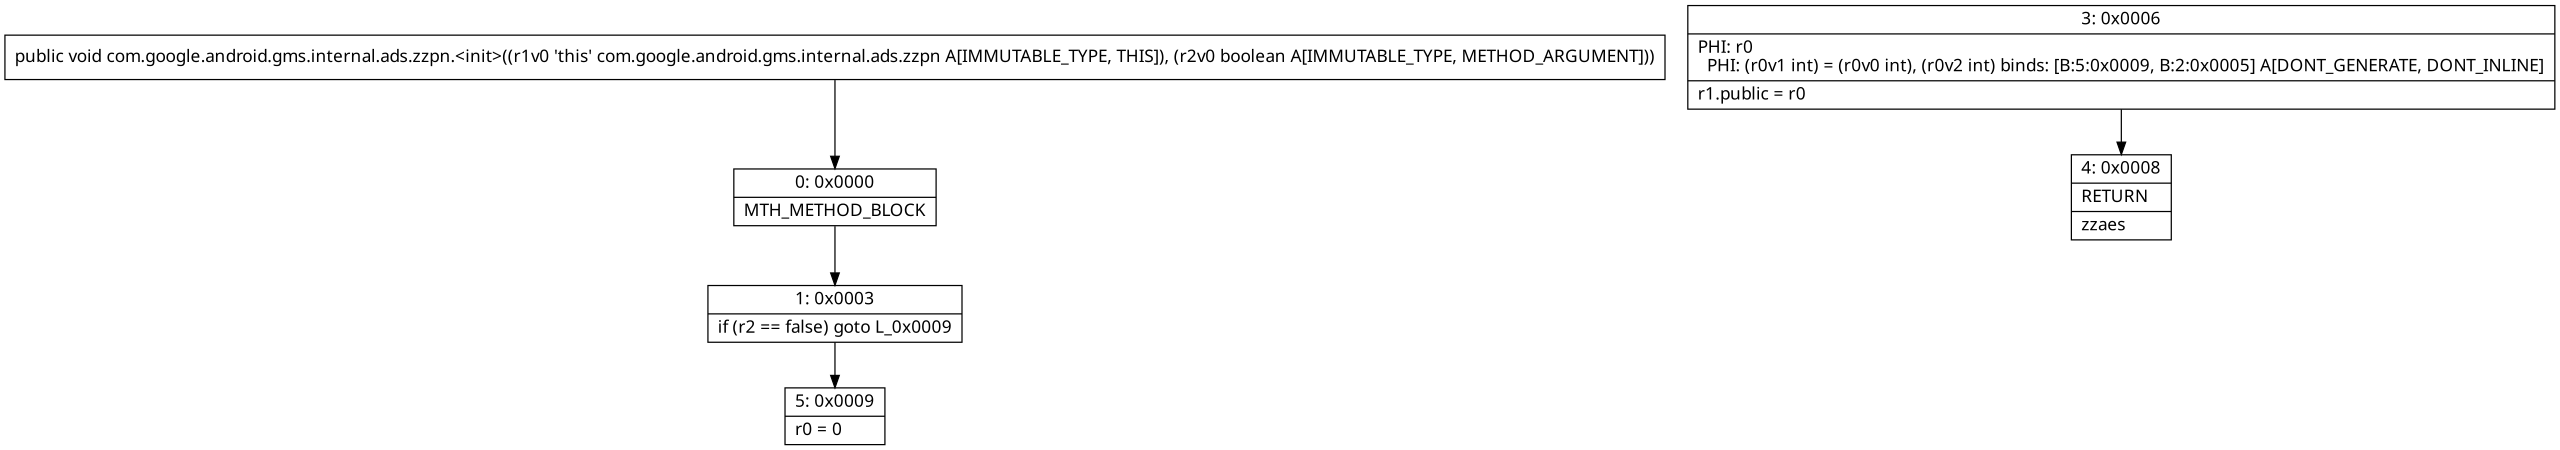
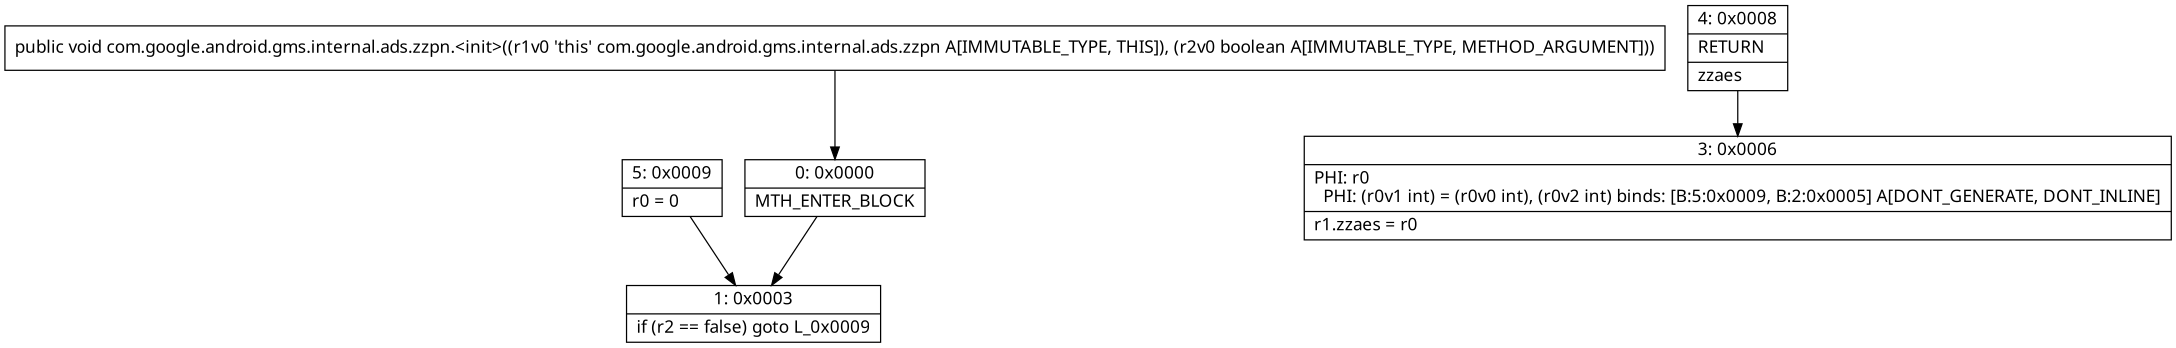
node "3: 0x0006": text "r1.public = r0" -> "r1.zzaes = r0"
edge "3: 0x0006" -> "4: 0x0008": reversed
node "0: 0x0000": text "MTH_METHOD_BLOCK" -> "MTH_ENTER_BLOCK"
edge "1: 0x0003" -> "5: 0x0009": reversed
